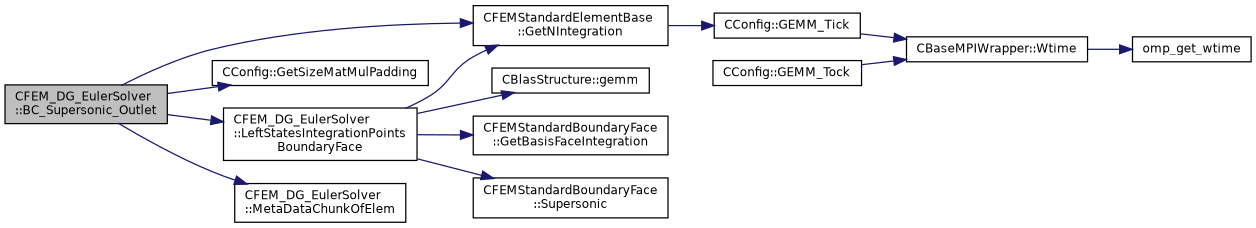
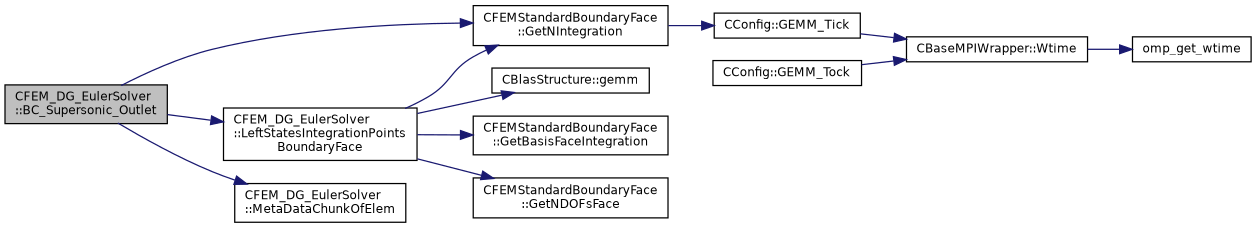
node "CFEMStandardElementBase ::GetNIntegration": label "CFEMStandardElementBase ::GetNIntegration" -> "CFEMStandardBoundaryFace ::GetNIntegration"
node "CConfig::GetSizeMatMulPadding": removed
node "CFEMStandardBoundaryFace ::Supersonic": label "CFEMStandardBoundaryFace ::Supersonic" -> "CFEMStandardBoundaryFace ::GetNDOFsFace"
